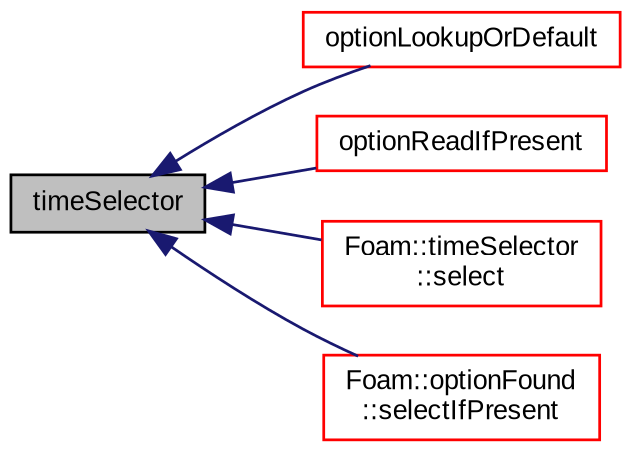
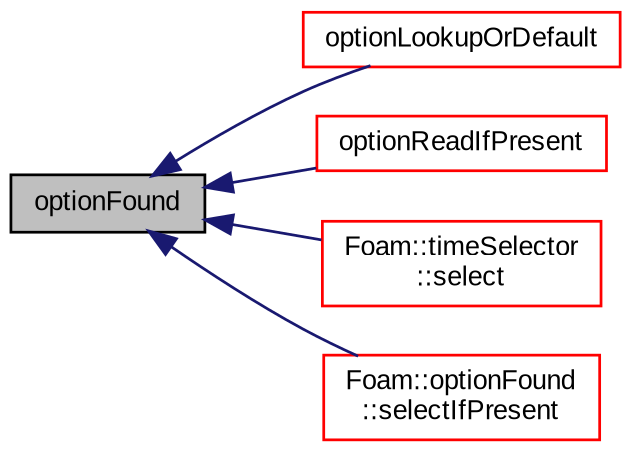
node "timeSelector": label "timeSelector" -> "optionFound"
